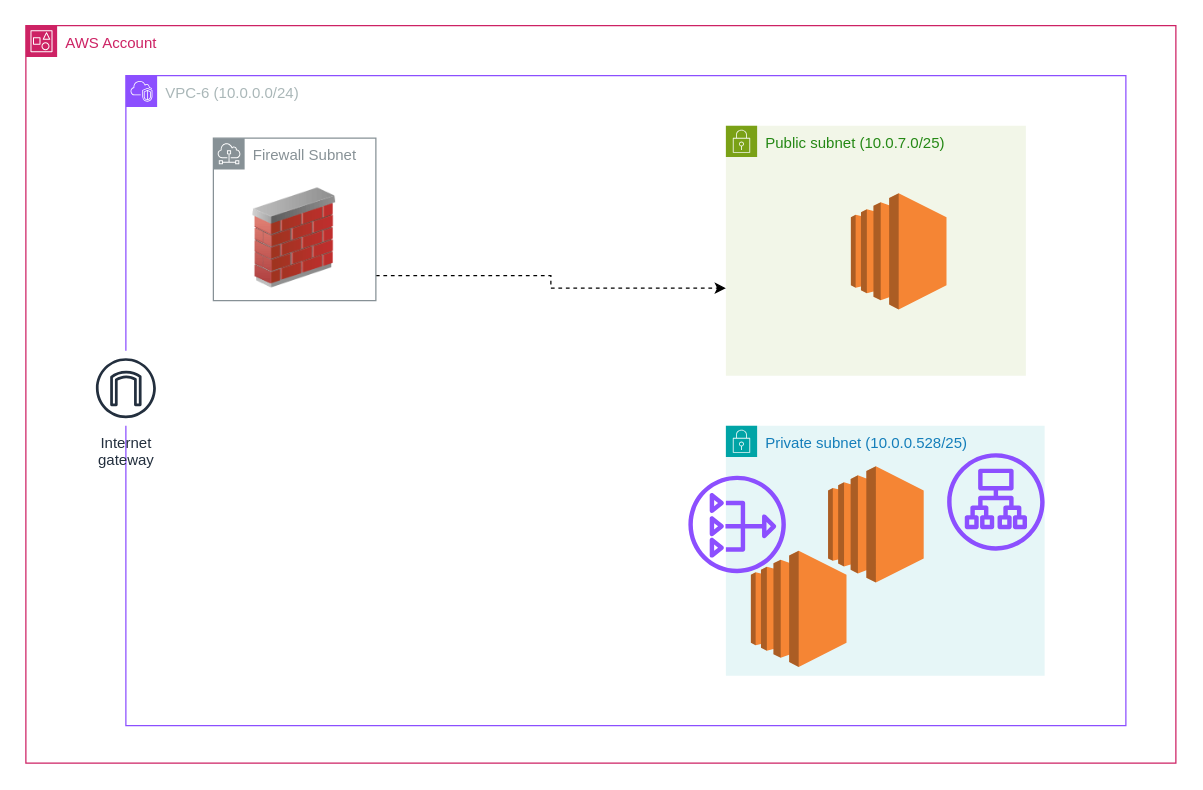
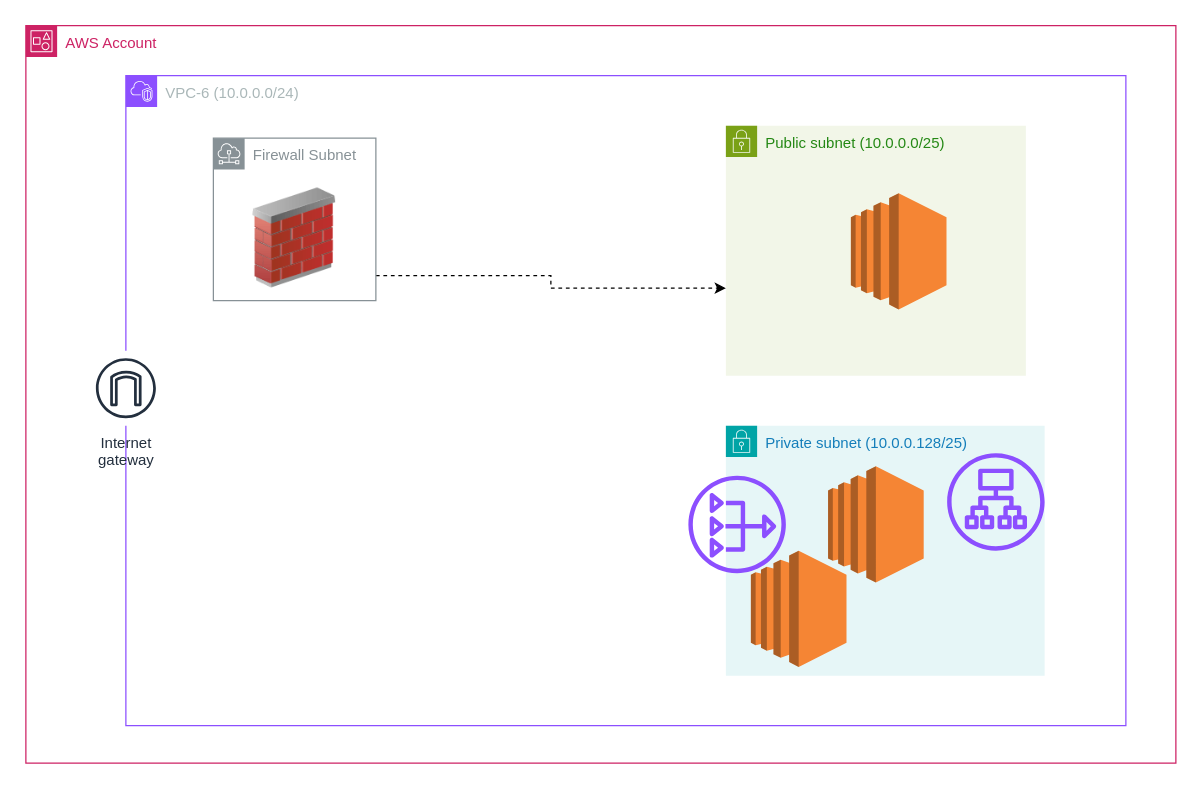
node "Public subnet (10.0.7.0/25)": label "Public subnet (10.0.7.0/25)" -> "Public subnet (10.0.0.0/25)"
node "Private subnet (10.0.0.528/25)": label "Private subnet (10.0.0.528/25)" -> "Private subnet (10.0.0.128/25)"
